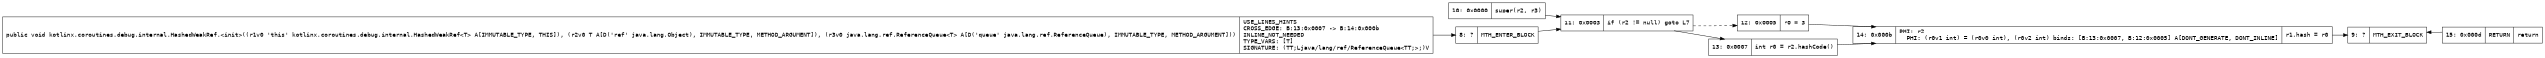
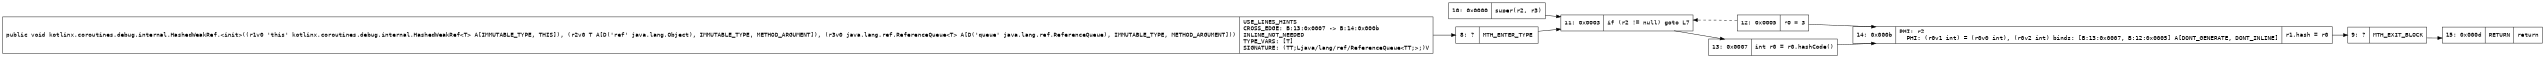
edge "11: 0x0003" -> "12: 0x0005": reversed
edge "15: 0x000d" -> "9: ?": reversed
node "8: ?": text "MTH_ENTER_BLOCK" -> "MTH_ENTER_TYPE"
node "13: 0x0007": text "int r0 = r2.hashCode()" -> "int r0 = r0.hashCode()"
